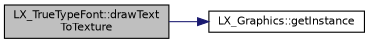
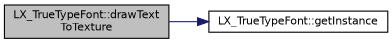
node "LX_Graphics::getInstance": label "LX_Graphics::getInstance" -> "LX_TrueTypeFont::getInstance"
